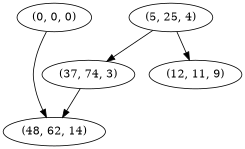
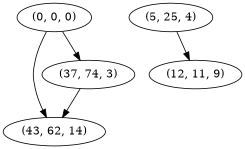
edge "(5, 25, 4)" -> "(37, 74, 3)": now "(0, 0, 0)" -> "(37, 74, 3)"
node "(48, 62, 14)": label "(48, 62, 14)" -> "(43, 62, 14)"
